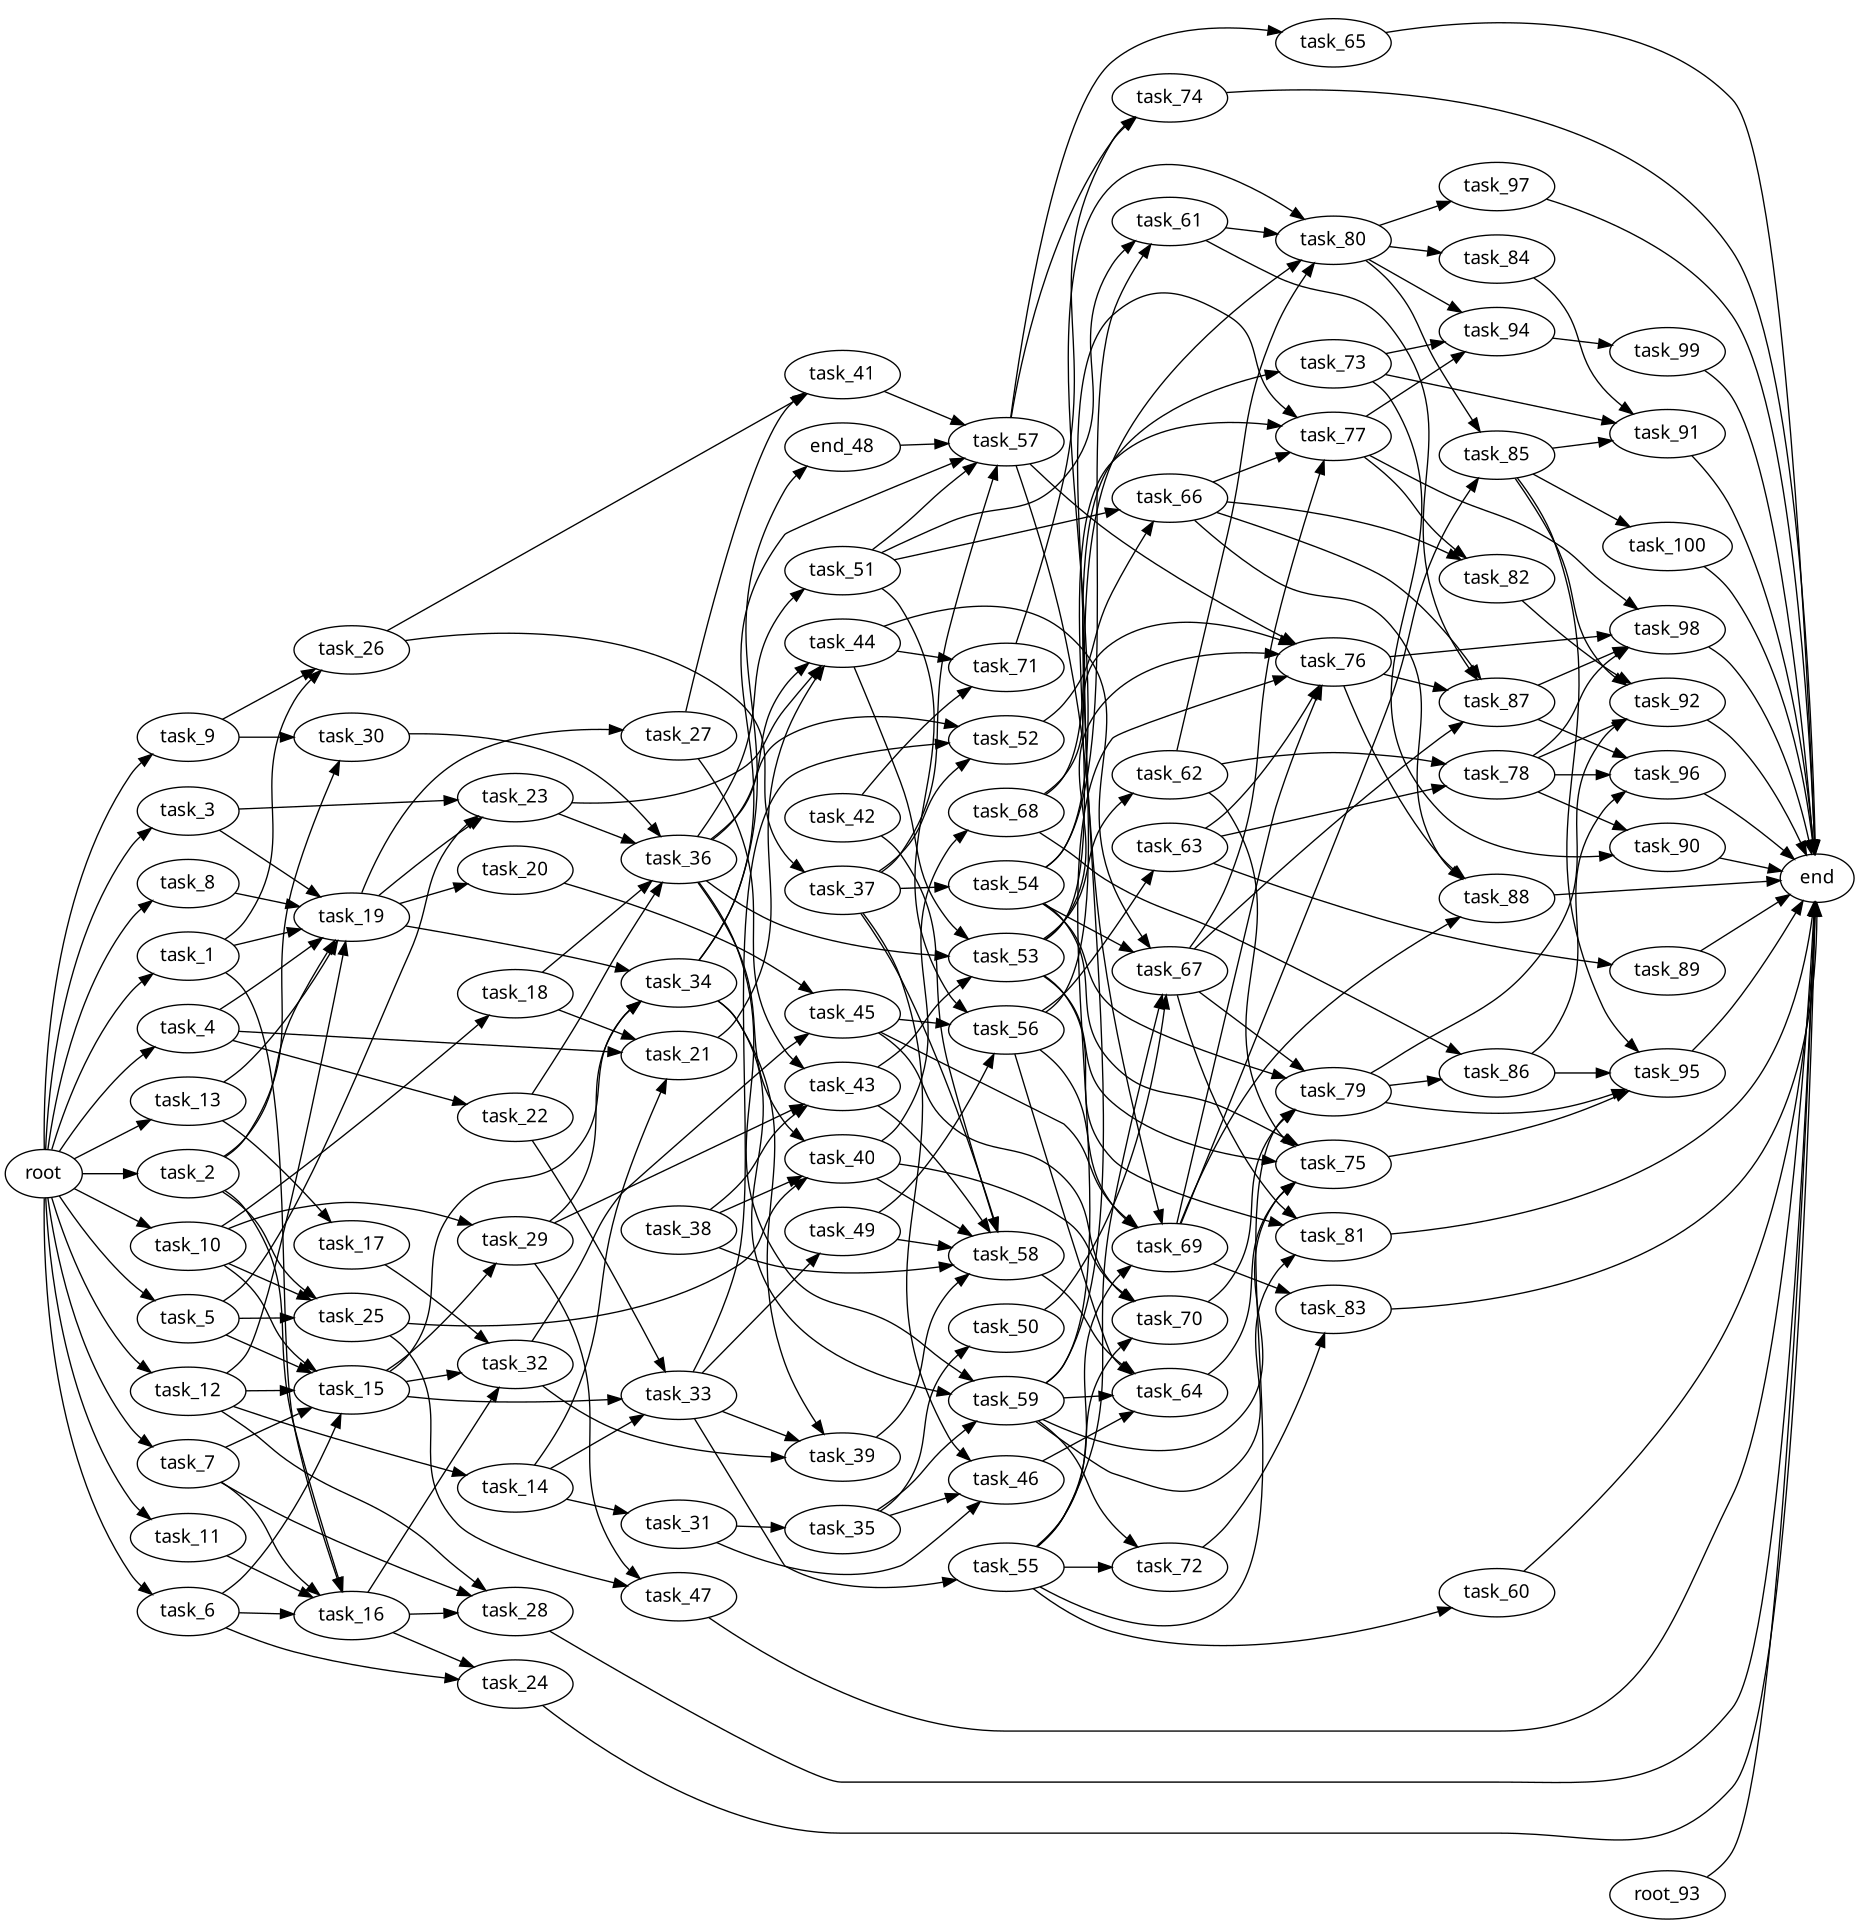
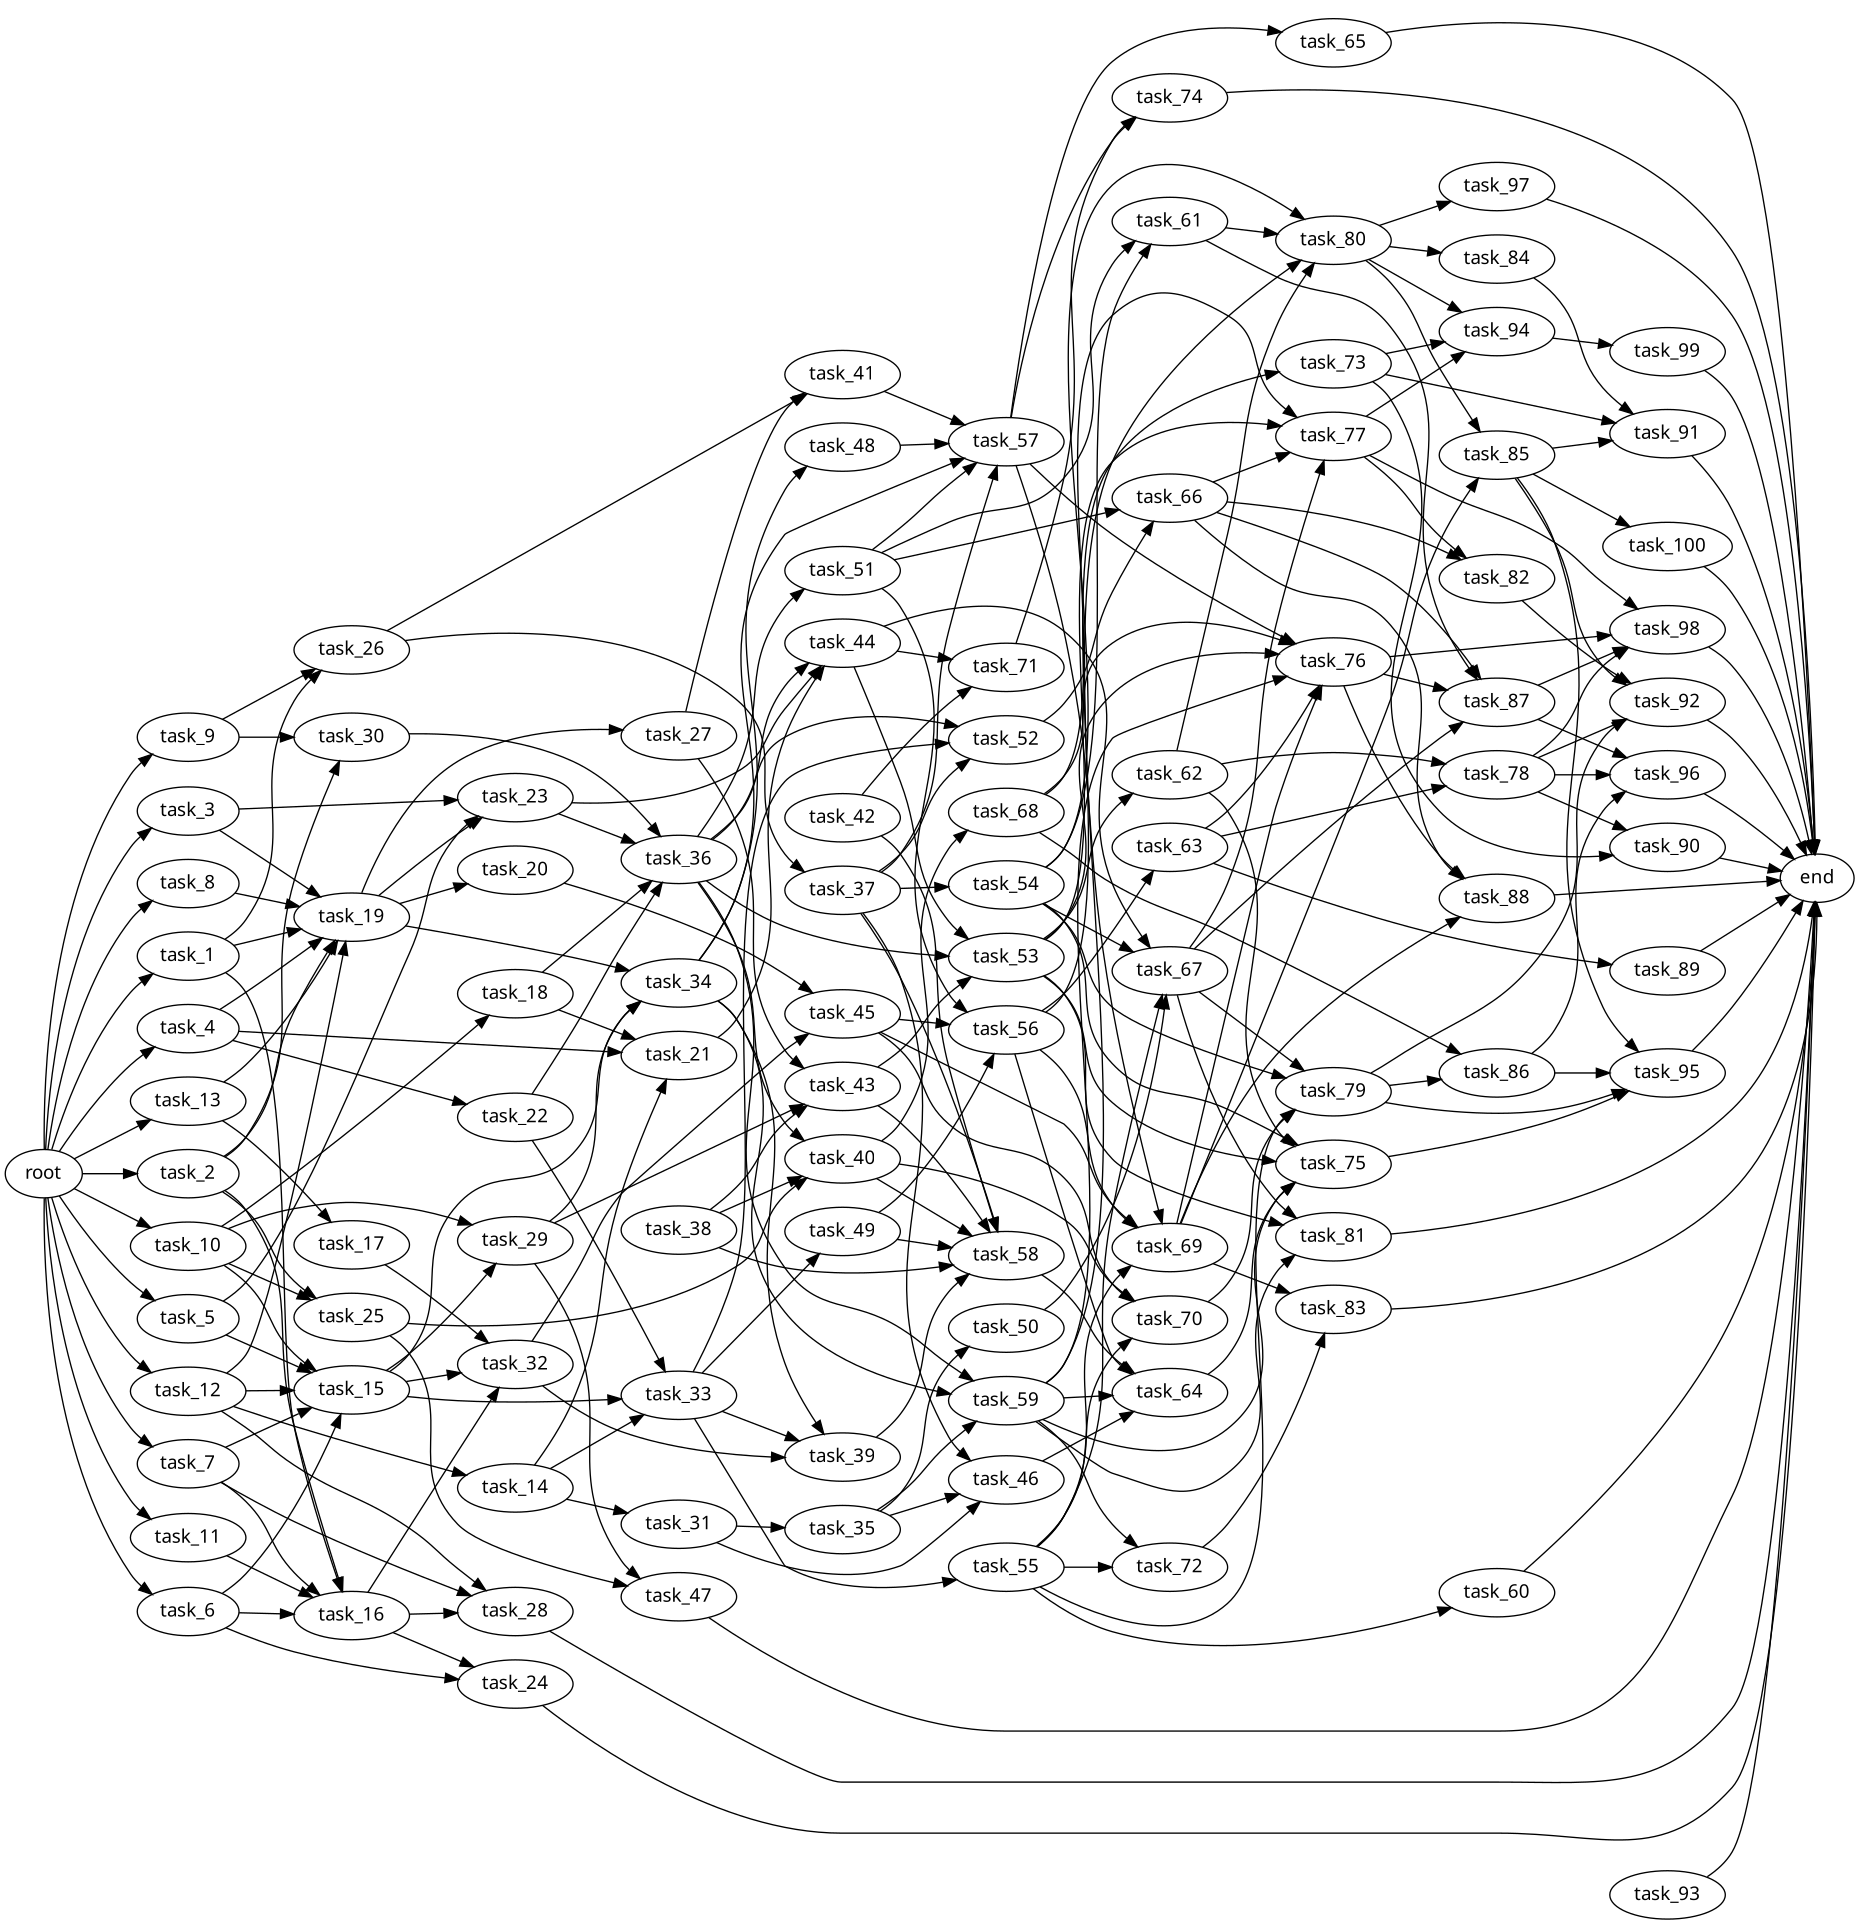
node "end_48": label "end_48" -> "task_48"
edge "task_5" -> "task_25": removed
node "root_93": label "root_93" -> "task_93"
